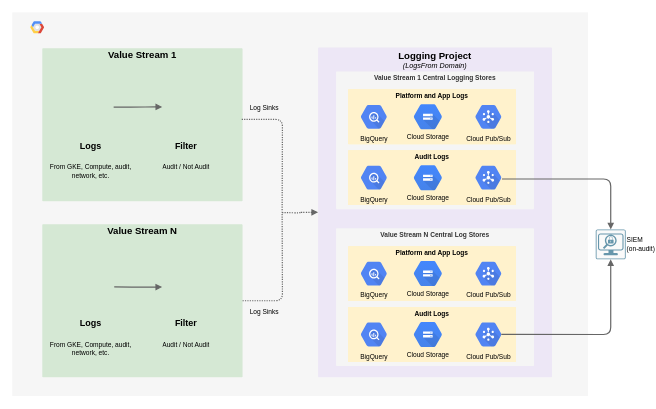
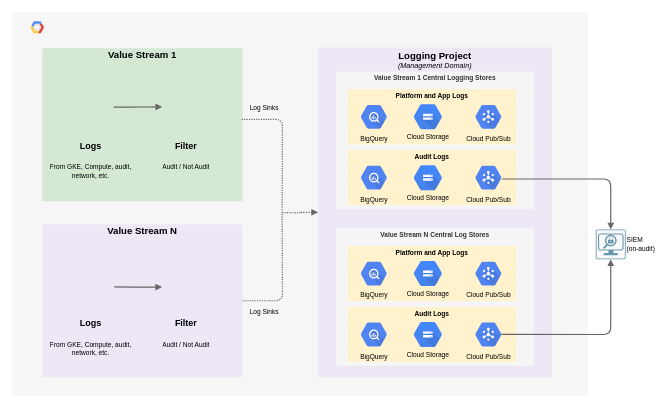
node "Logging Project (LogsFrom Domain)": label "Logging Project (LogsFrom Domain)" -> "Logging Project (Management Domain)"
node "Value Stream N": fillcolor #d5e8d4 -> #ede7f6
